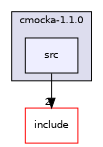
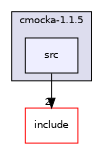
cluster "cmocka-1.1.0": label "cmocka-1.1.0" -> "cmocka-1.1.5"
